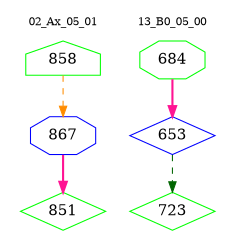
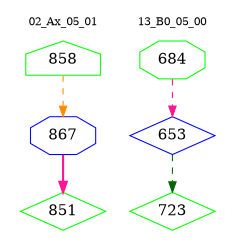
edge "684" -> "653": style bold -> dashed
